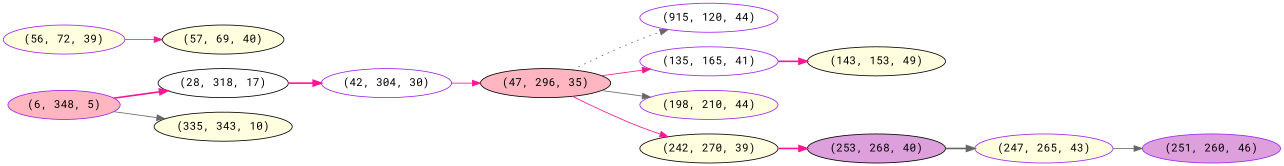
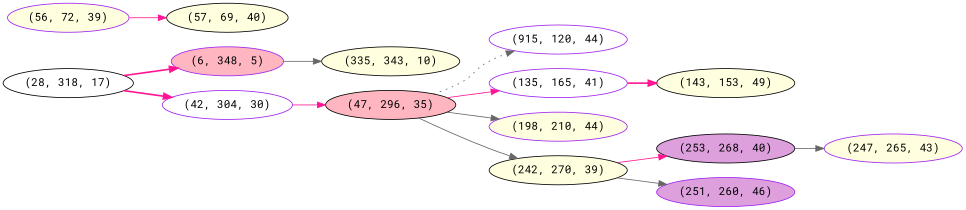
edge "(6, 348, 5)" -> "(28, 318, 17)": reversed
edge "(47, 296, 35)" -> "(242, 270, 39)": color deeppink -> gray40
edge "(242, 270, 39)" -> "(253, 268, 40)": style bold -> solid
edge "(253, 268, 40)" -> "(247, 265, 43)": style bold -> solid
edge "(247, 265, 43)" -> "(251, 260, 46)": now "(242, 270, 39)" -> "(251, 260, 46)"
